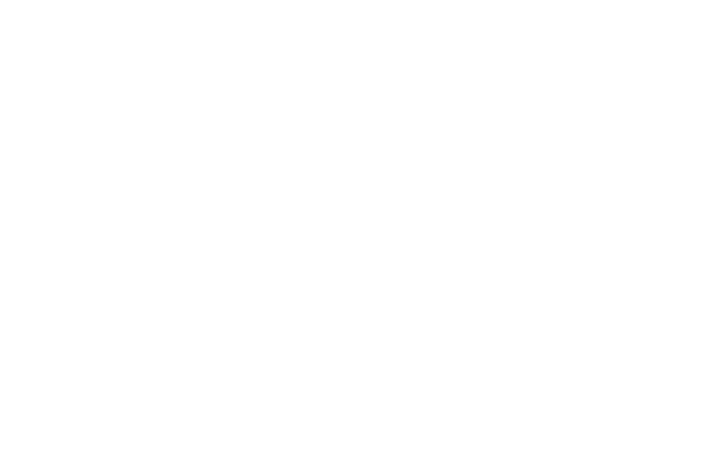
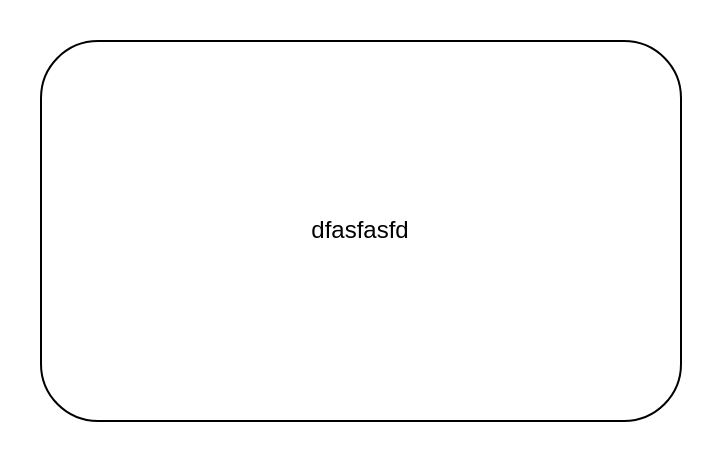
node "dfasfasfd": added
